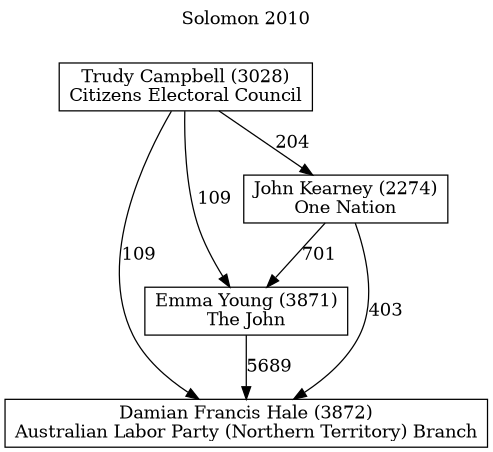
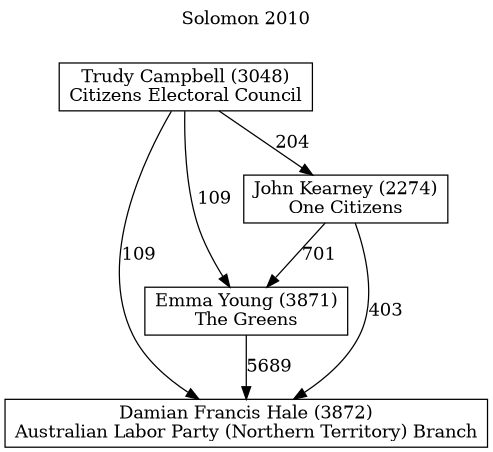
node "Trudy Campbell (3028) Citizens Electoral Council": label "Trudy Campbell (3028) Citizens Electoral Council" -> "Trudy Campbell (3048) Citizens Electoral Council"
node "John Kearney (2274) One Nation": label "John Kearney (2274) One Nation" -> "John Kearney (2274) One Citizens"
node "Emma Young (3871) The John": label "Emma Young (3871) The John" -> "Emma Young (3871) The Greens"
